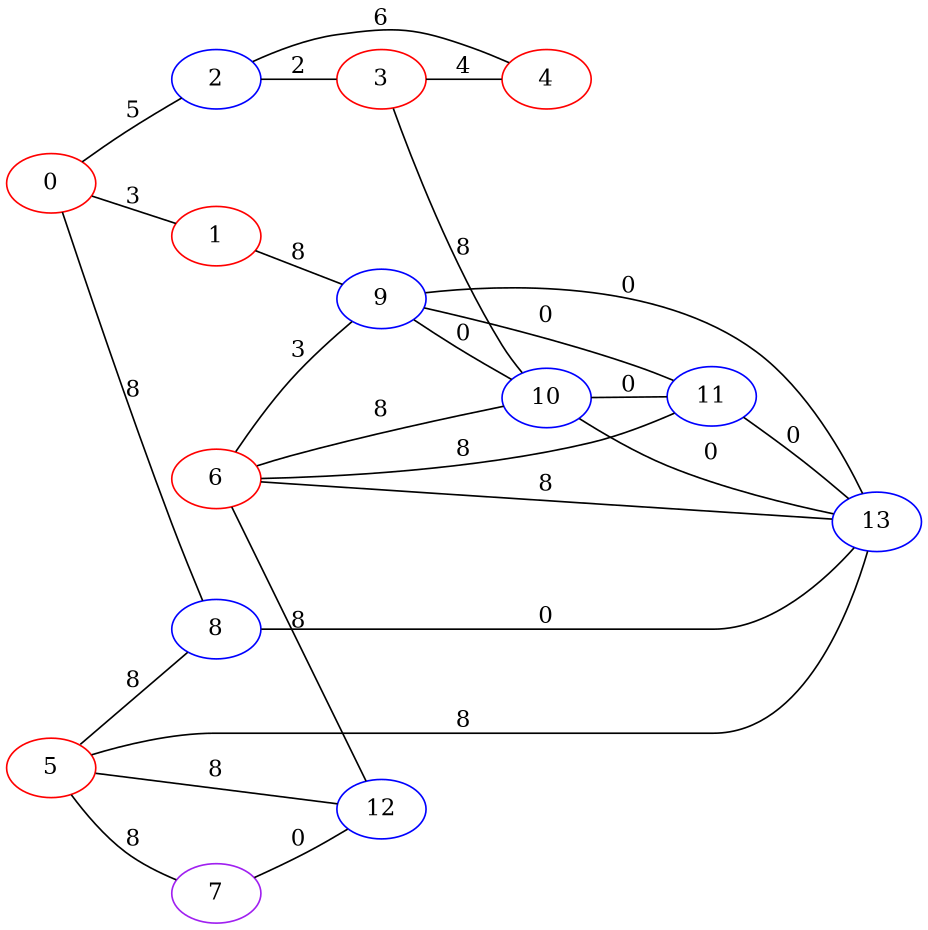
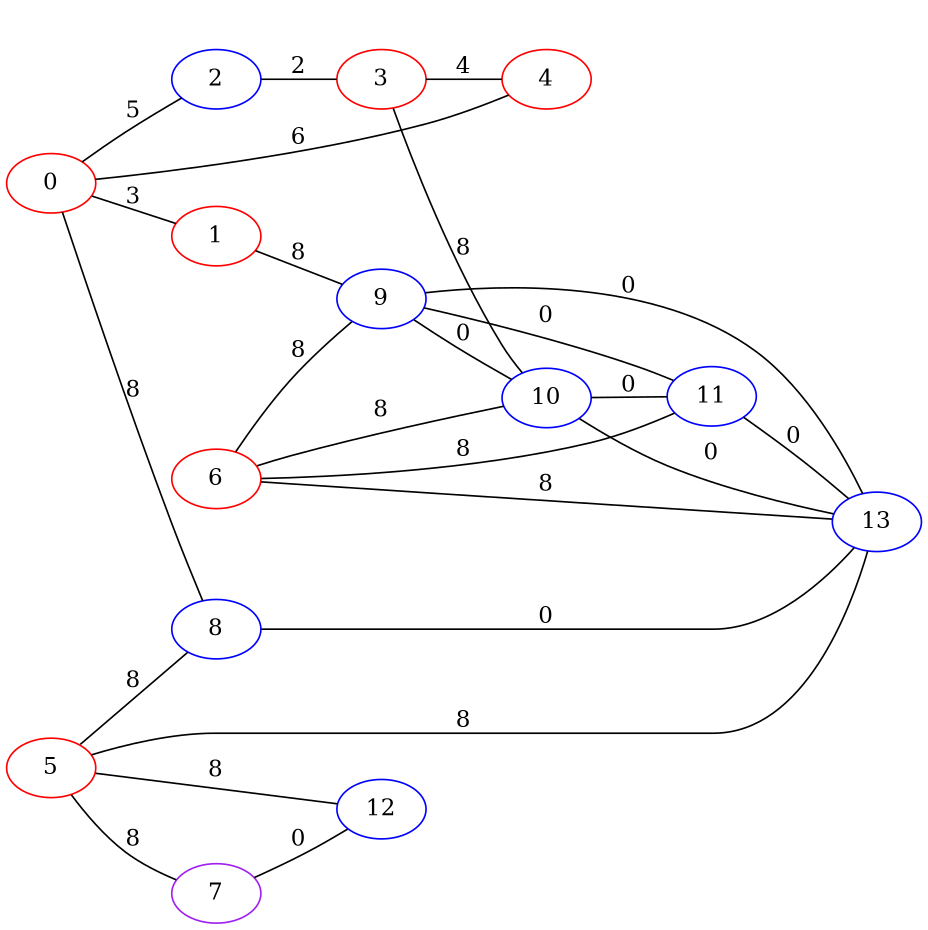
edge "2" -- "4": now "0" -- "4"
edge "9" -- "6": label "3" -> "8"
edge "6" -- "12": removed, label "8"
